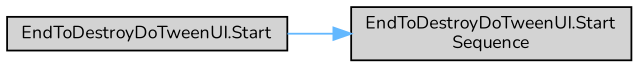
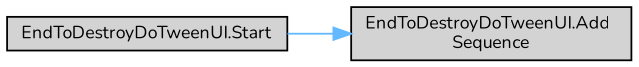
node "EndToDestroyDoTweenUI.Start Sequence": label "EndToDestroyDoTweenUI.Start Sequence" -> "EndToDestroyDoTweenUI.Add Sequence"
